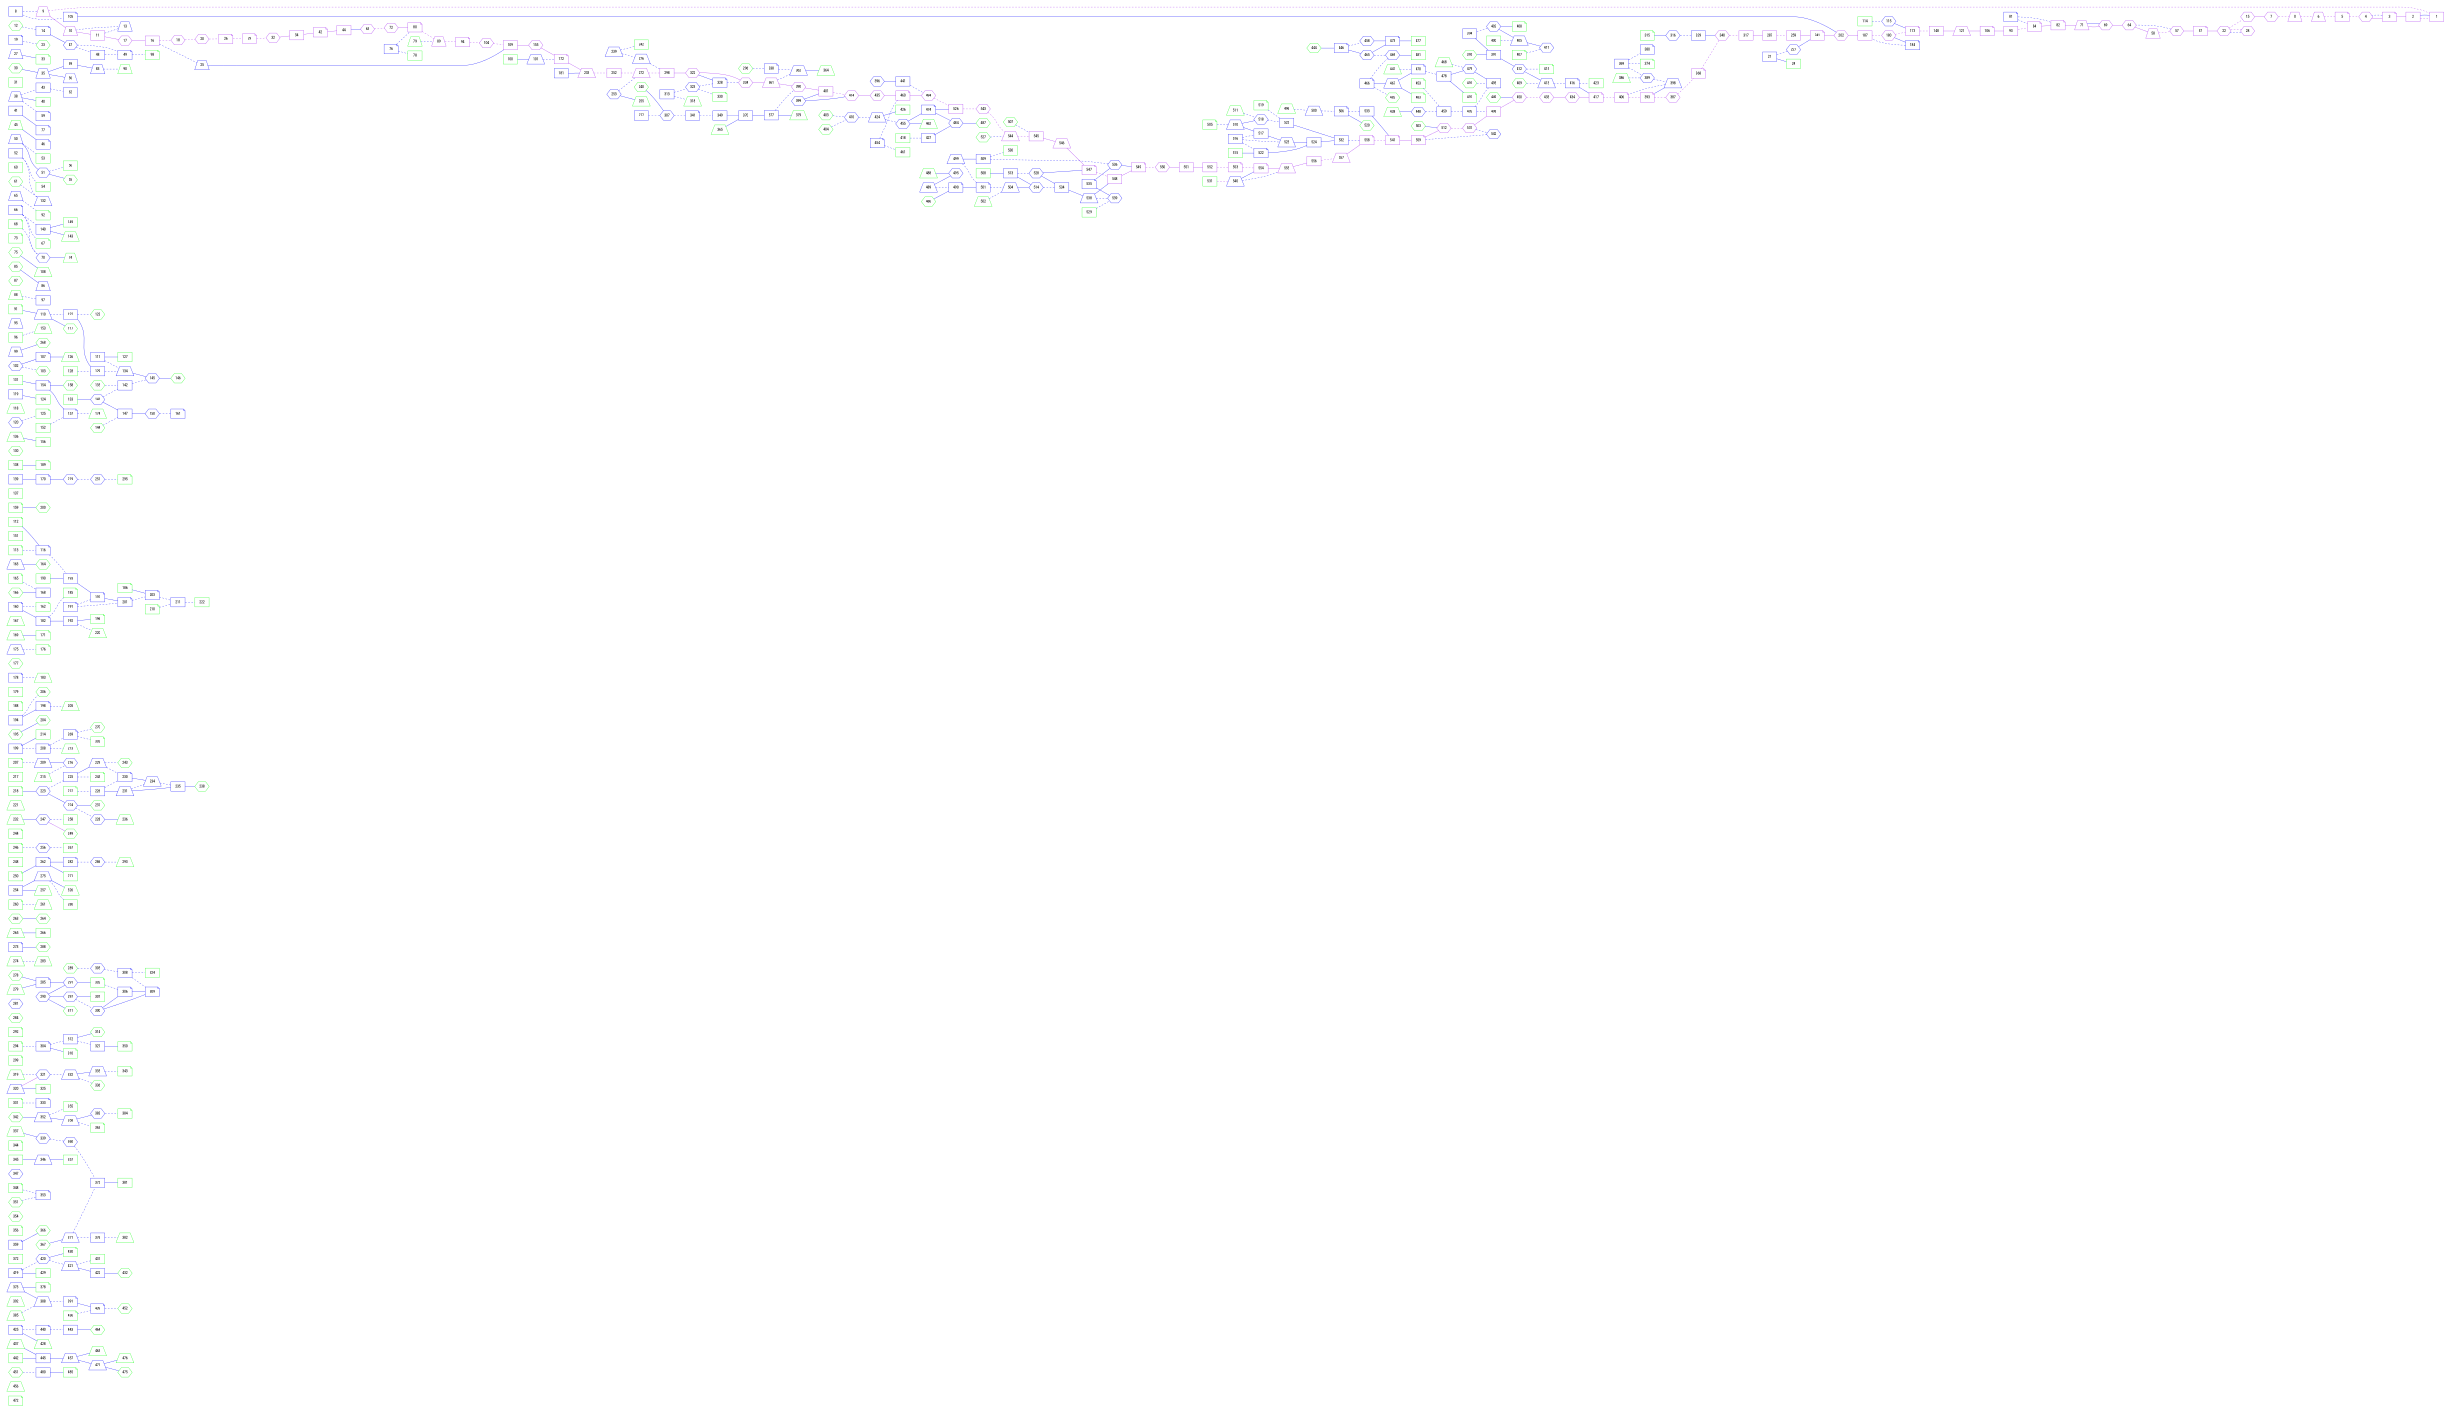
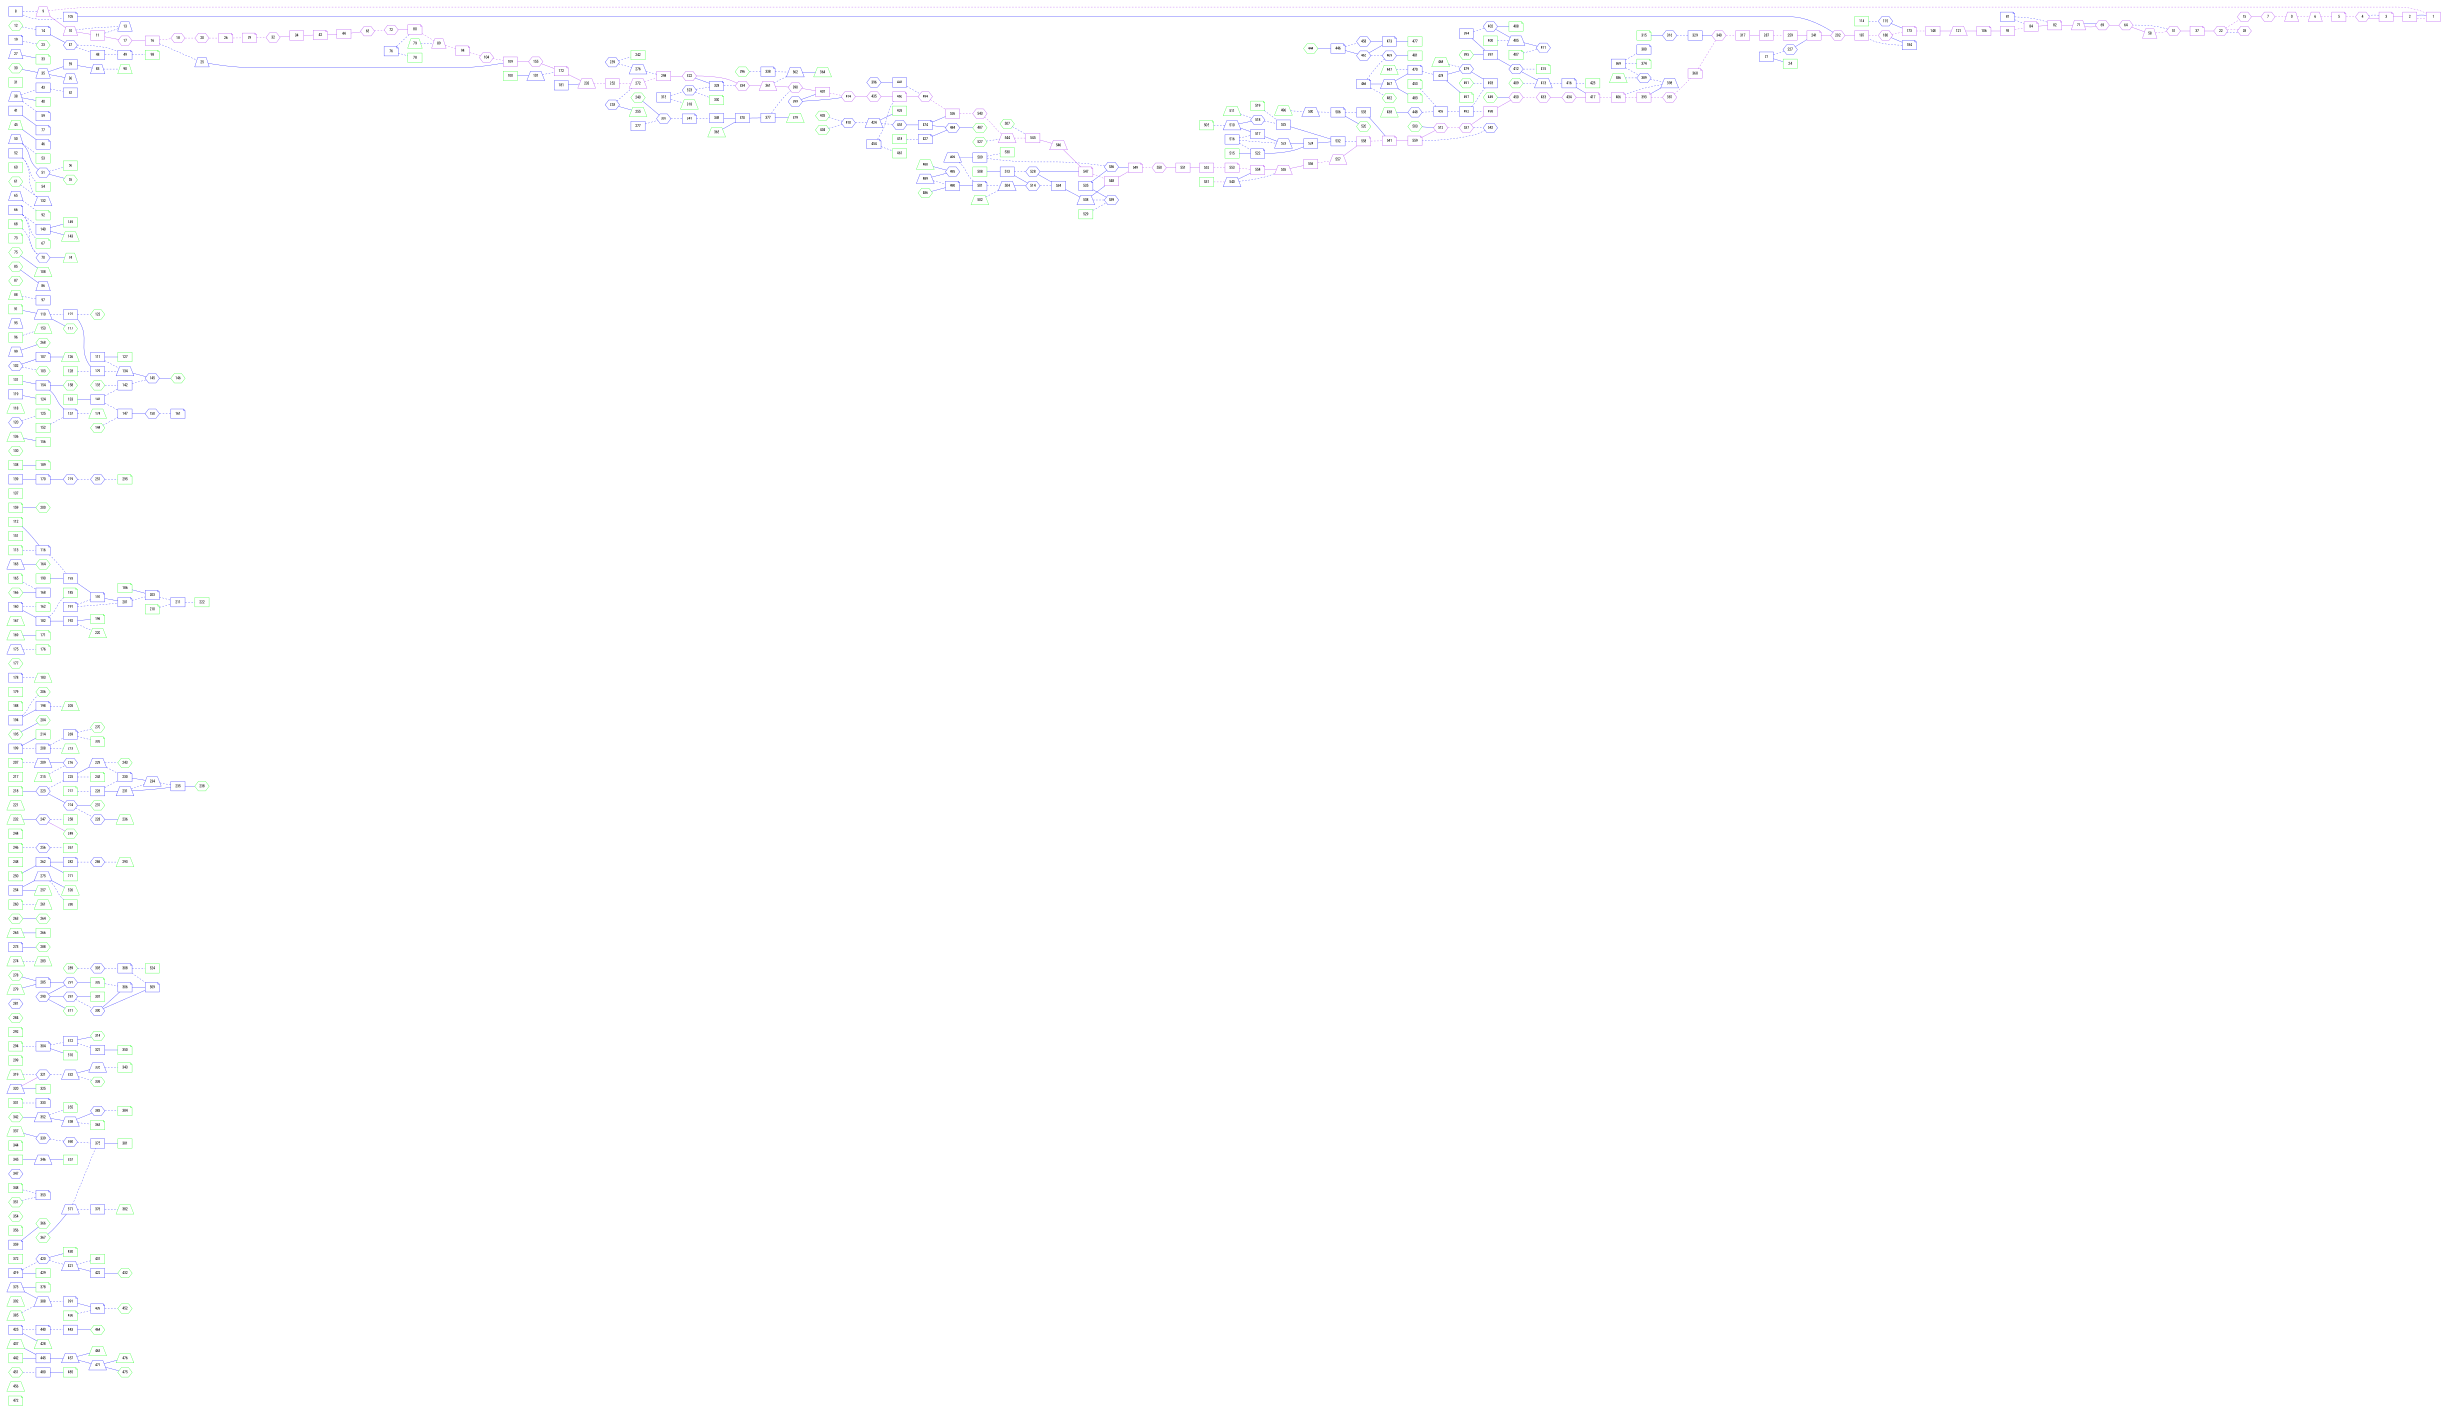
edge "63" -- "44": color blue -> purple
node "239": shape trapezium -> hexagon
node "462": removed
node "141": shape hexagon -> box
edge "141" -- "147": style solid -> dashed
